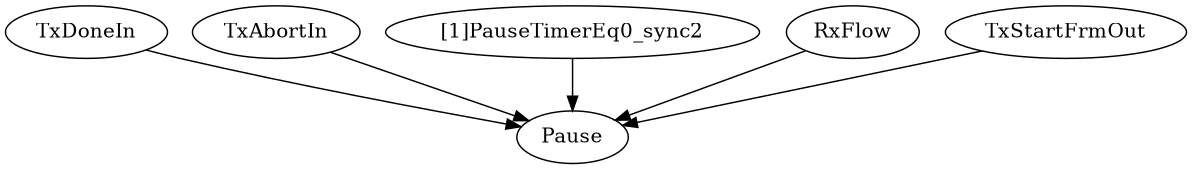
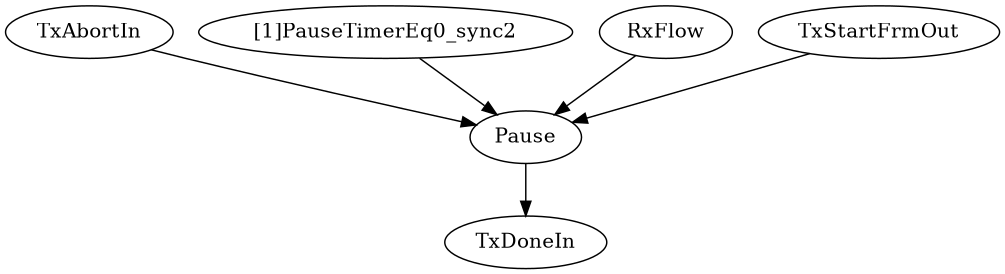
edge "TxDoneIn" -> "Pause": reversed
